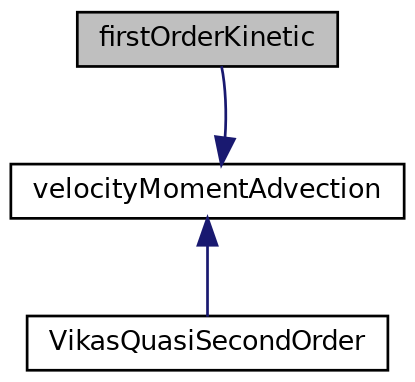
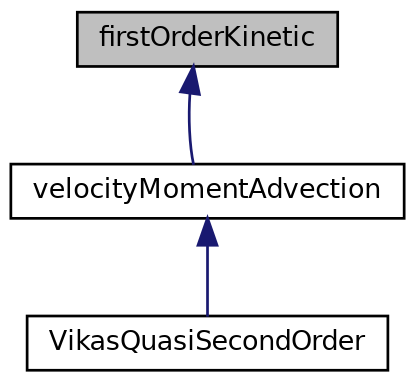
edge "firstOrderKinetic" -> "velocityMomentAdvection": reversed
